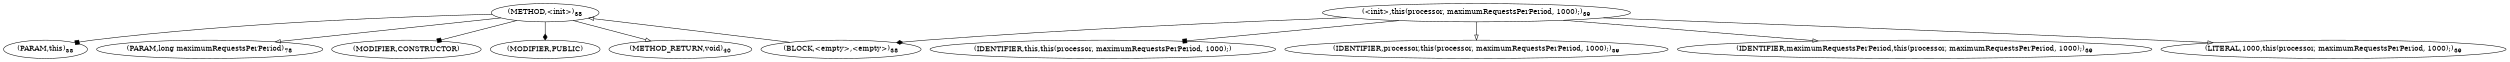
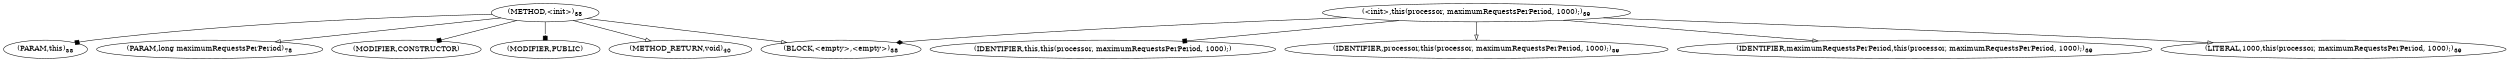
edge "(METHOD,<init>)" -> "(MODIFIER,PUBLIC)": arrowhead diamond -> box
edge "(BLOCK,<empty>,<empty>)" -> "(METHOD,<init>)": reversed
